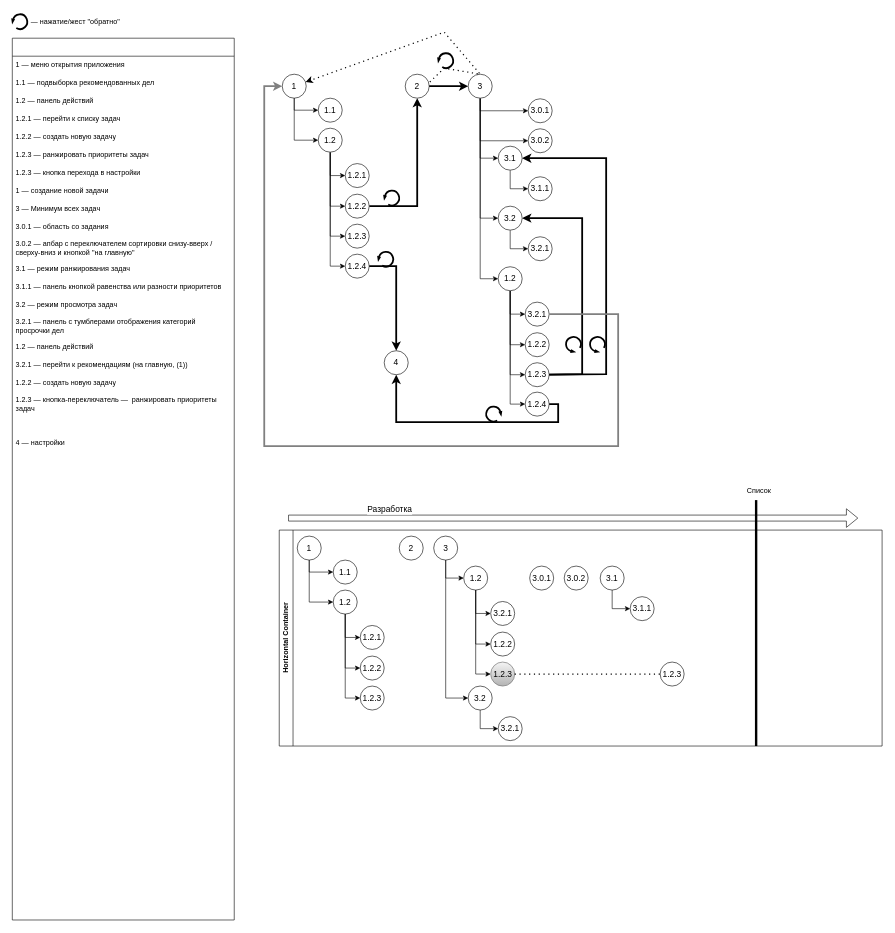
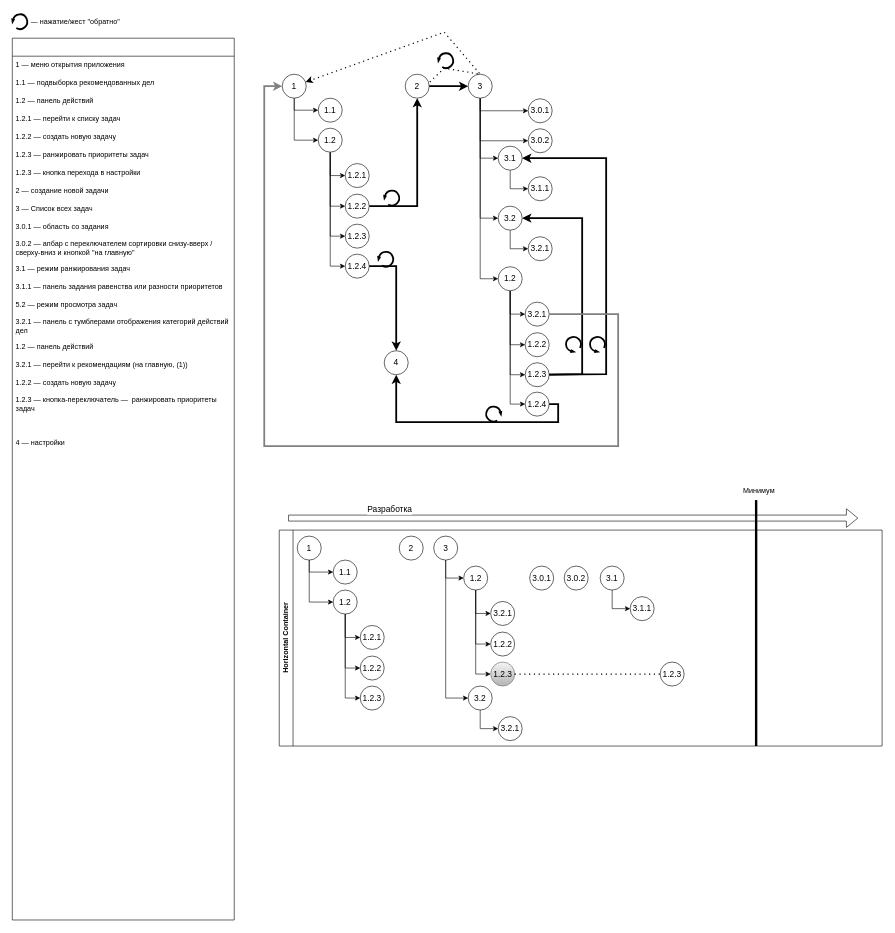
node "1 — создание новой задачи": label "1 — создание новой задачи" -> "2 — создание новой задачи"
node "3 — Минимум всех задач": label "3 — Минимум всех задач" -> "3 — Список всех задач"
node "3.1.1 — панель кнопкой равенства или разности приоритетов": label "3.1.1 — панель кнопкой равенства или разности приоритетов" -> "3.1.1 — панель задания равенства или разности приоритетов"
node "3.2 — режим просмотра задач": label "3.2 — режим просмотра задач" -> "5.2 — режим просмотра задач"
node "3.2.1 — панель с тумблерами отображения категорий просрочки дел": label "3.2.1 — панель с тумблерами отображения категорий просрочки дел" -> "3.2.1 — панель с тумблерами отображения категорий действий дел"
node "Список": label "Список" -> "Минимум"
